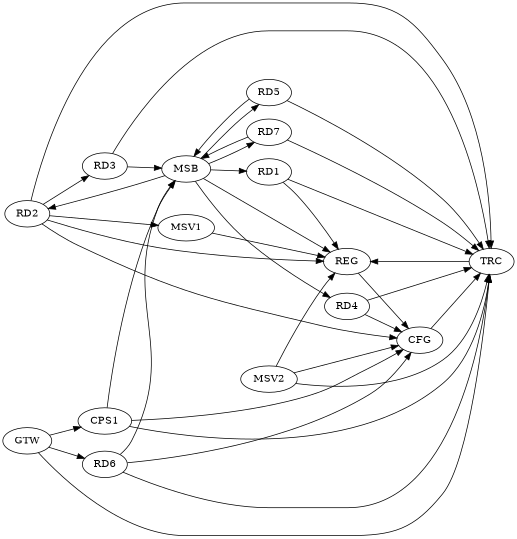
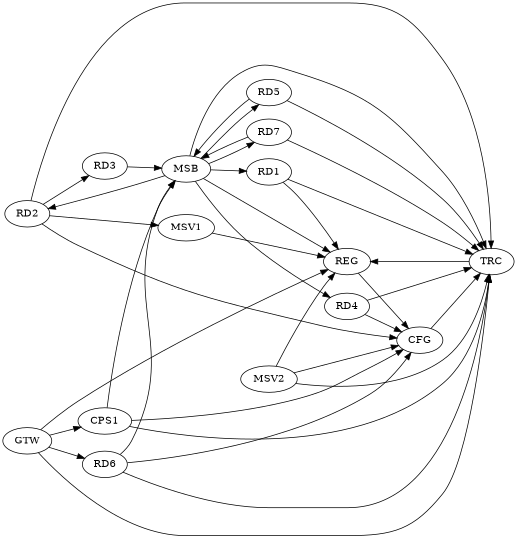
edge "RD3" -> "TRC": now "MSB" -> "TRC"
edge "RD2" -> "REG": now "GTW" -> "REG"
